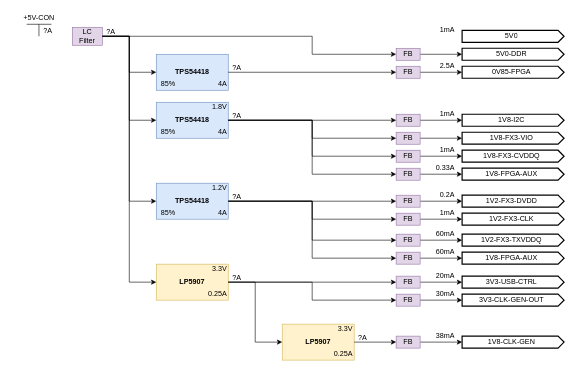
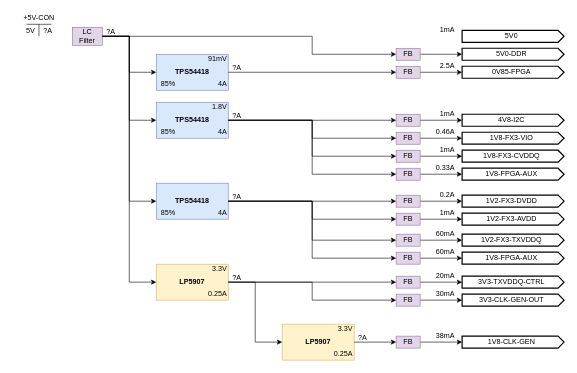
node "5V": added
node "91mV": added
node "1V8-I2C": label "1V8-I2C" -> "4V8-I2C"
node "0.46A": added
node "1.2V": removed
node "1V2-FX3-CLK": label "1V2-FX3-CLK" -> "1V2-FX3-AVDD"
node "3V3-USB-CTRL": label "3V3-USB-CTRL" -> "3V3-TXVDDQ-CTRL"
